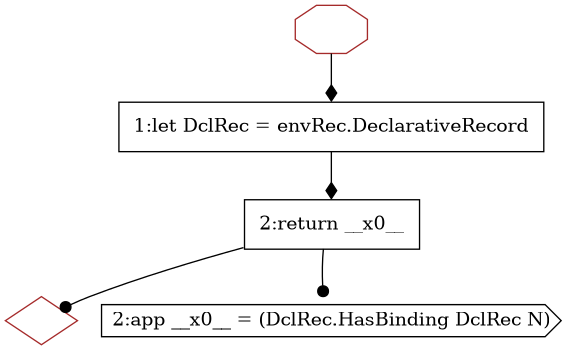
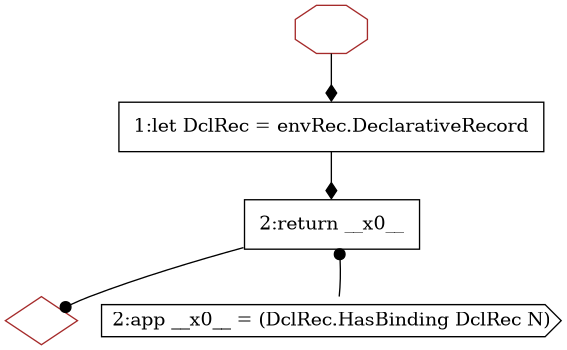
edge "2:return __x0__" -> "2:app __x0__ = (DclRec.HasBinding DclRec N)": reversed
